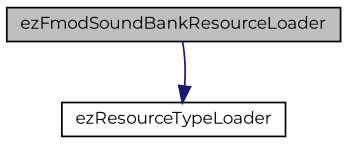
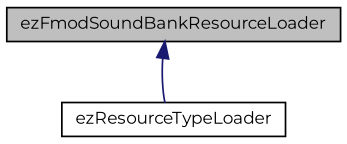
edge "ezFmodSoundBankResourceLoader" -> "ezResourceTypeLoader": reversed
